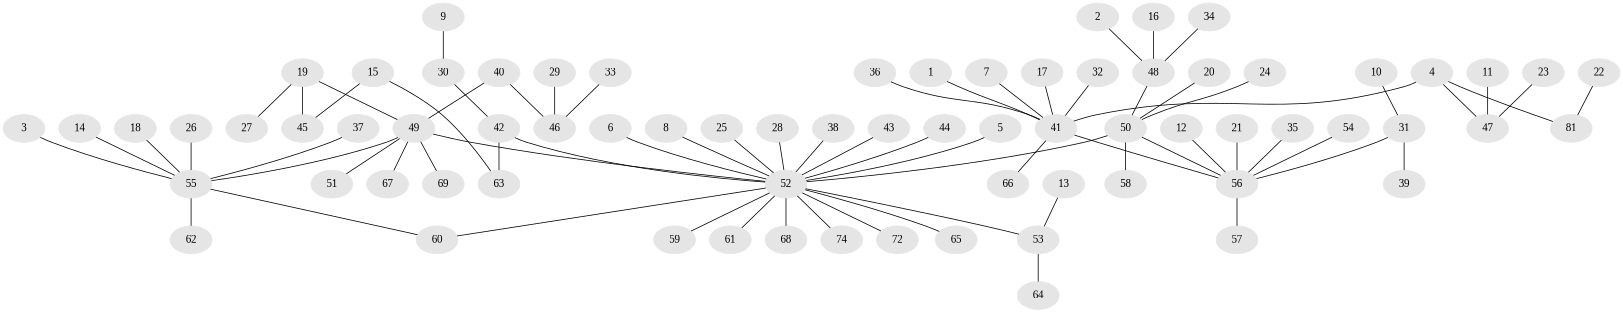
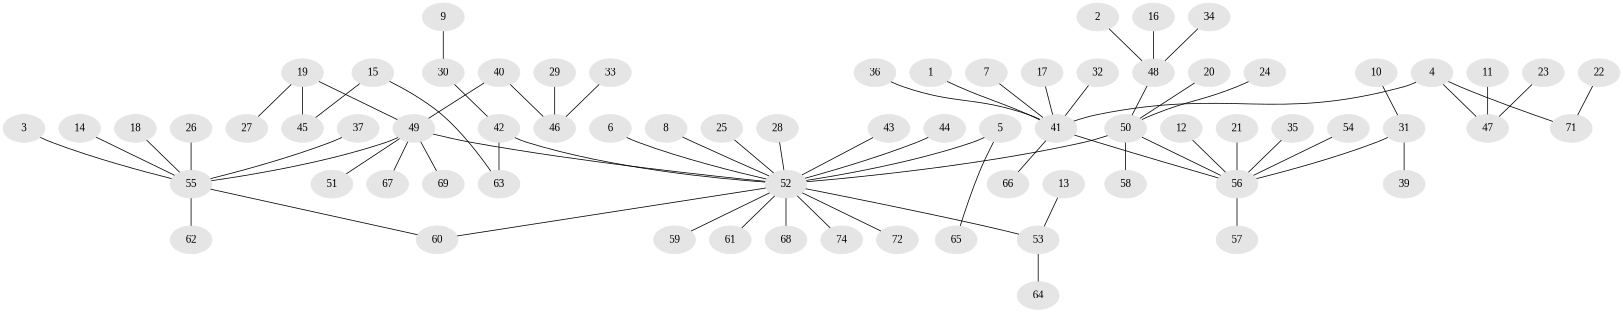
node "38": removed
node "81": label "81" -> "71"
edge "52" -- "65": now "5" -- "65"
